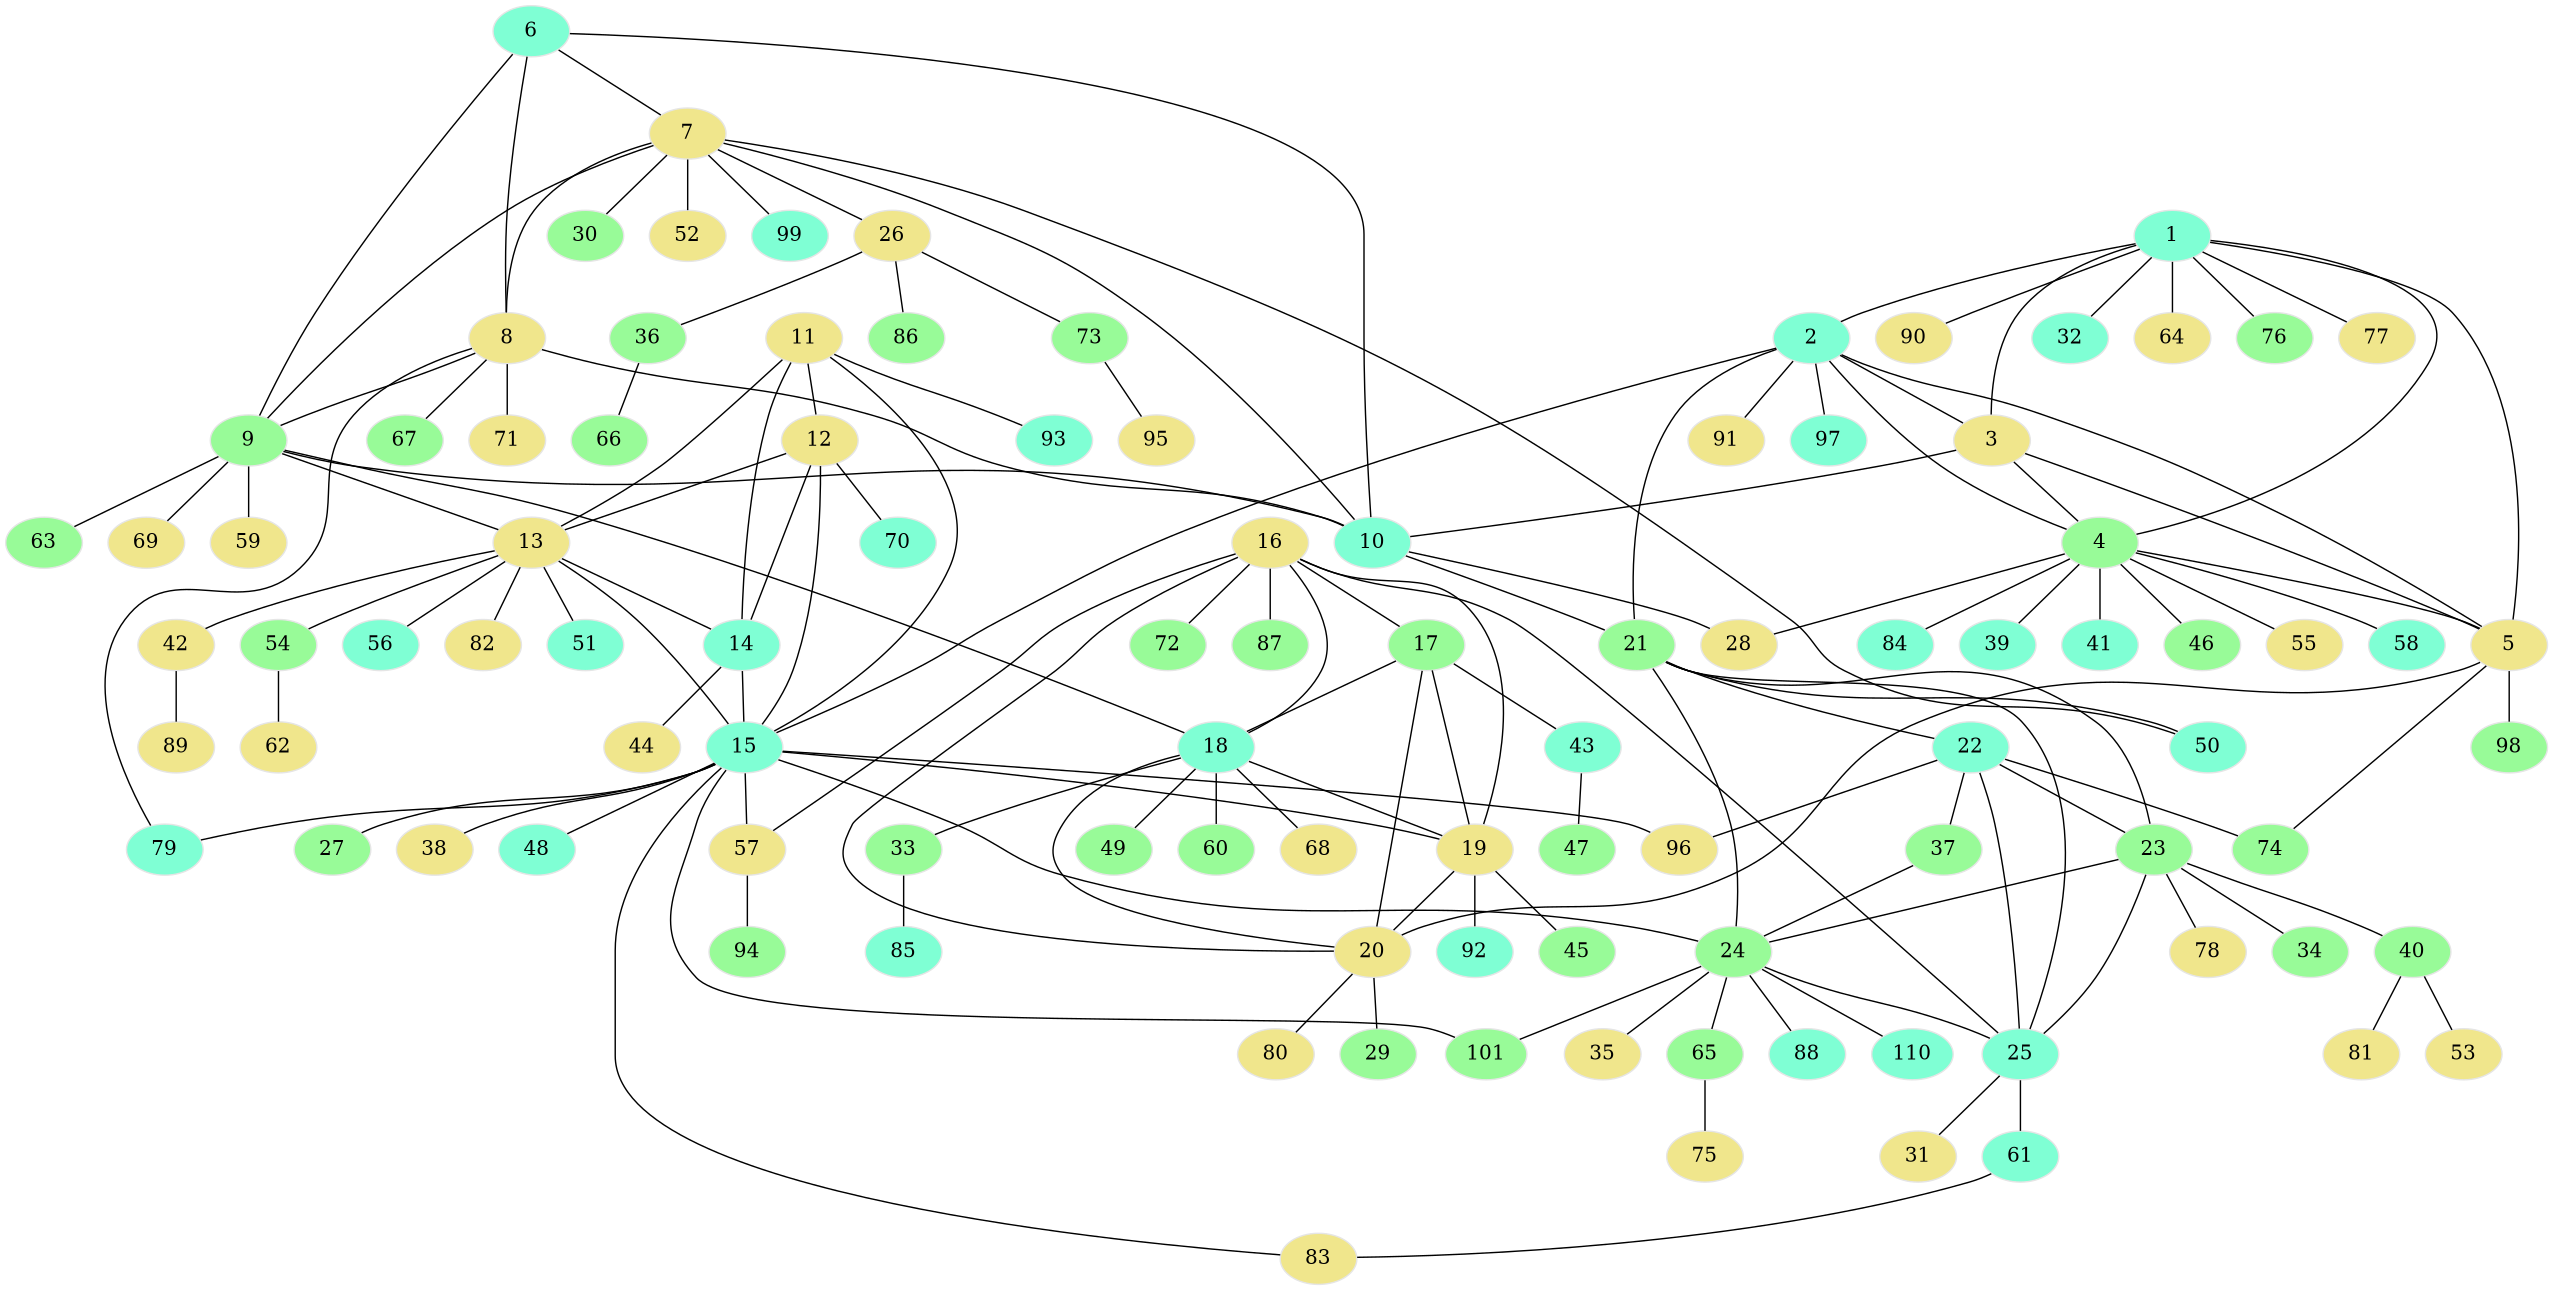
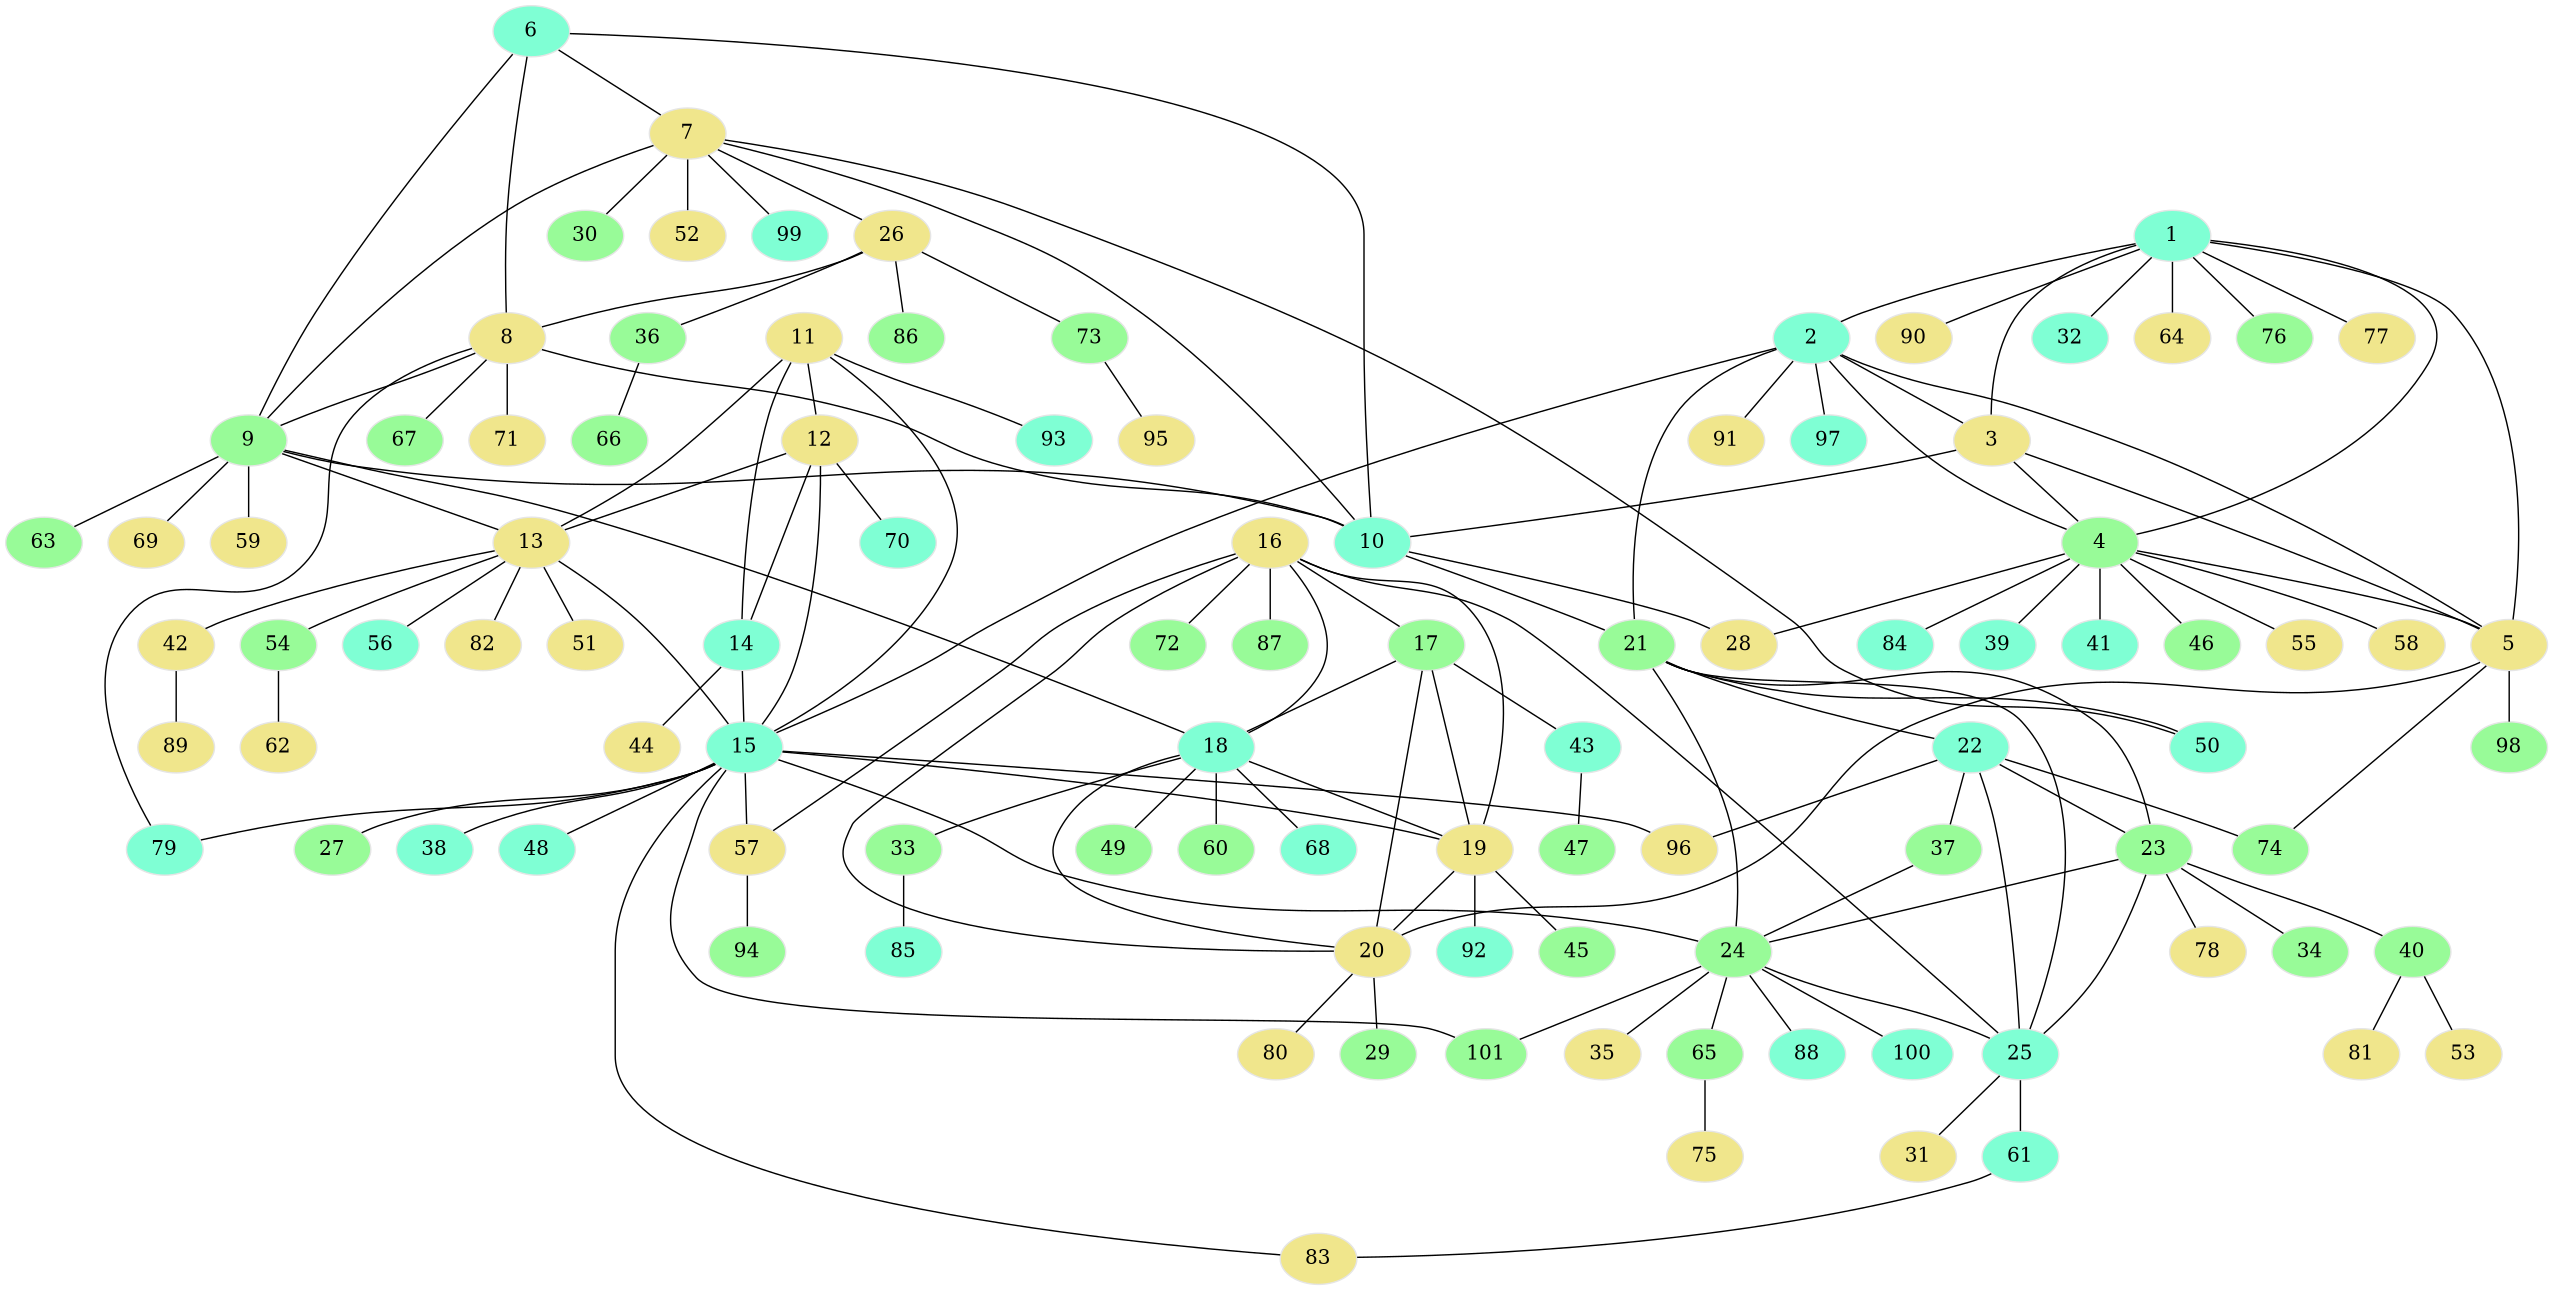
edge "7" -- "8": now "26" -- "8"
edge "13" -- "14": removed
node "51": fillcolor aquamarine -> khaki
node "58": fillcolor aquamarine -> khaki
node "38": fillcolor khaki -> aquamarine
node "68": fillcolor khaki -> aquamarine
node "110": label "110" -> "100"
